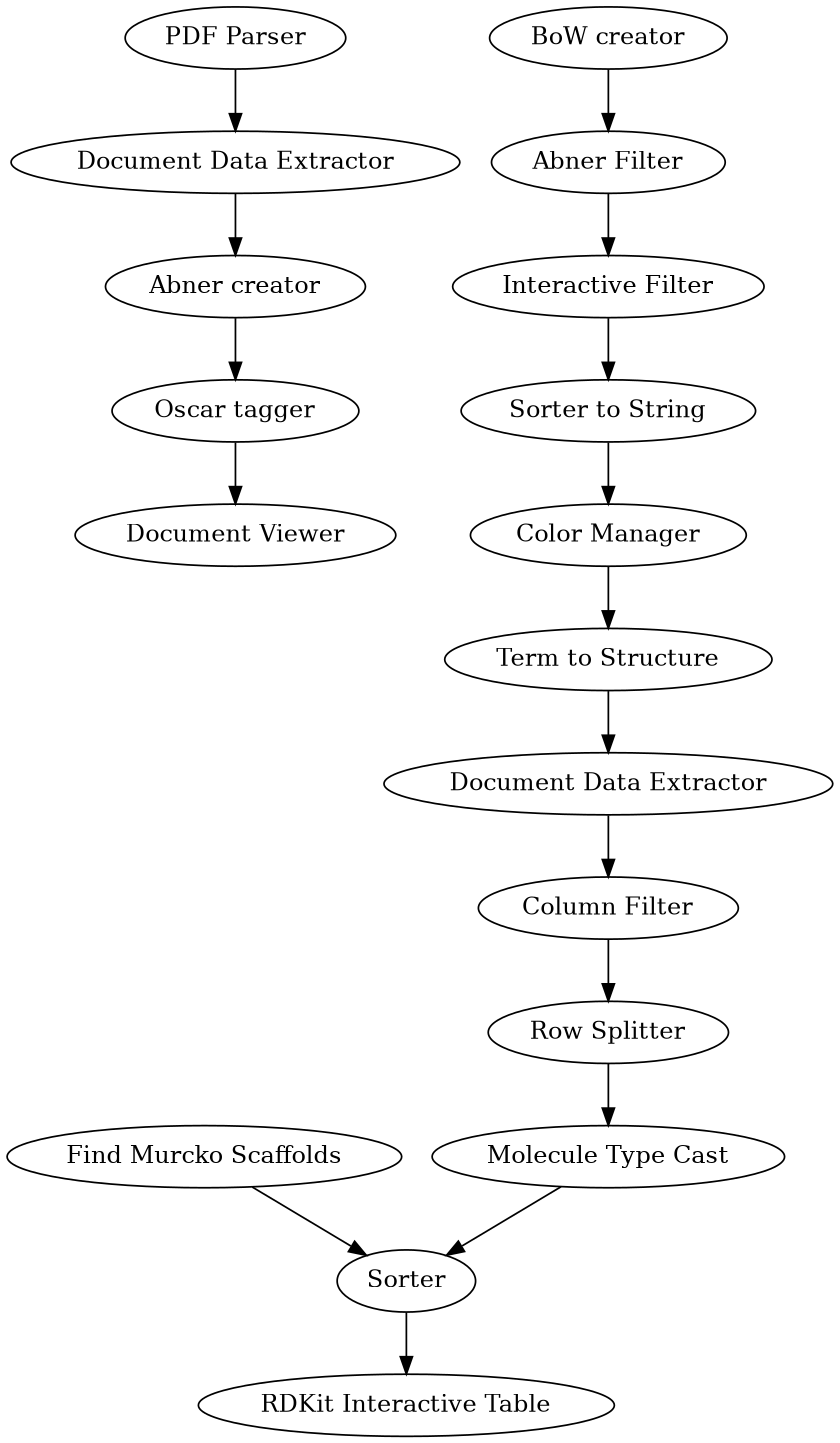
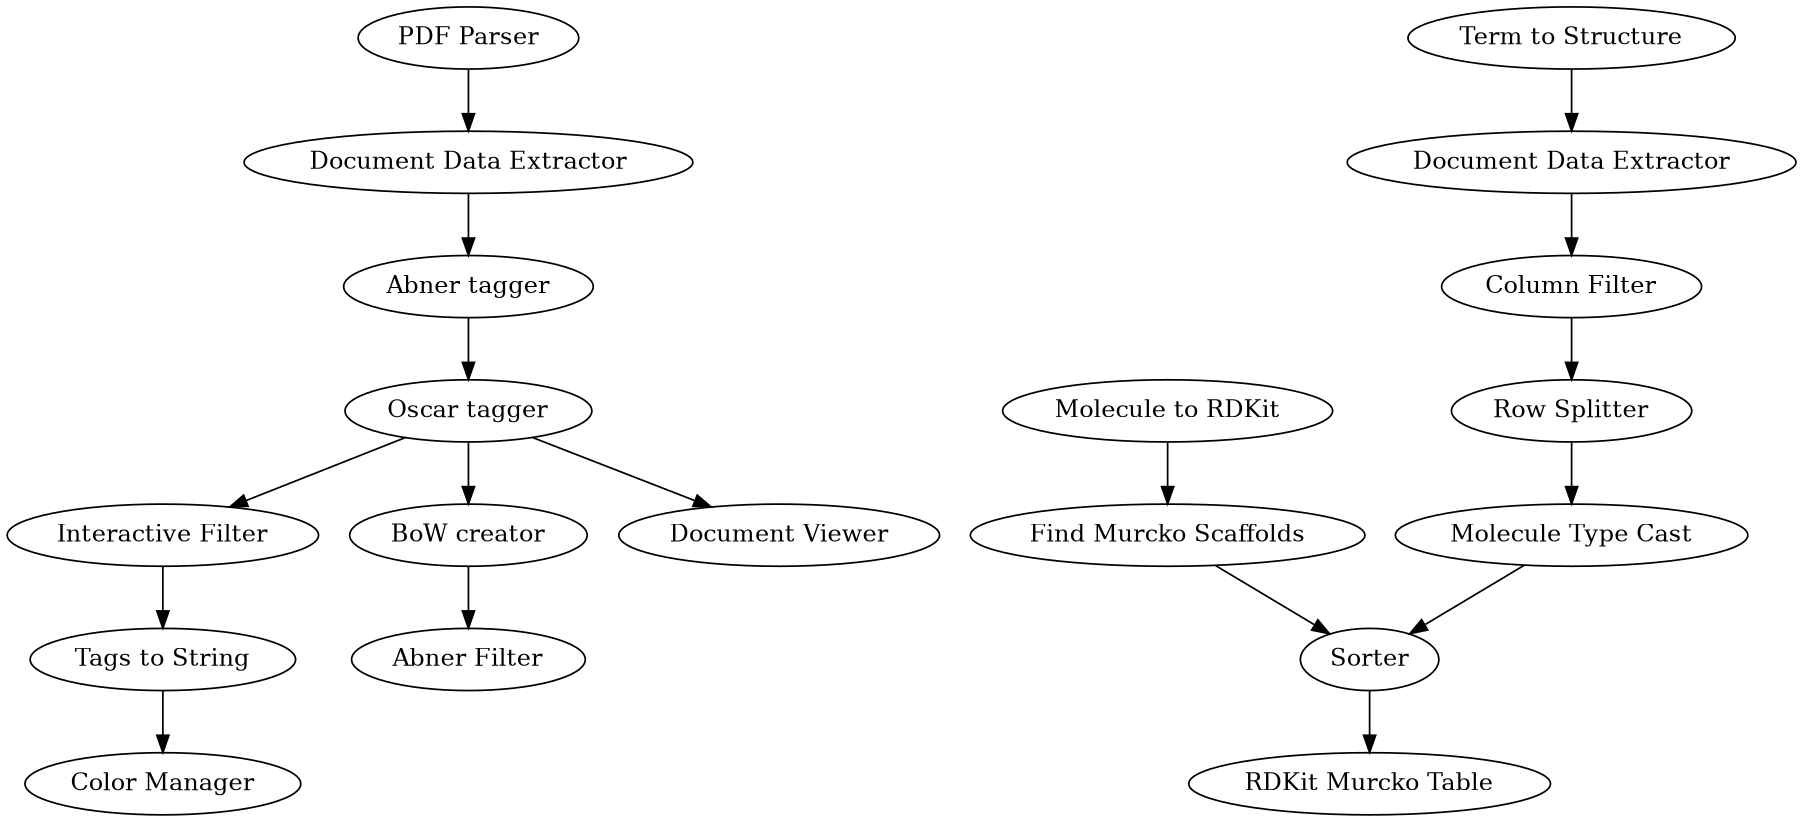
edge "Abner Filter" -> "Interactive Filter": now "Oscar tagger" -> "Interactive Filter"
node "Abner creator": label "Abner creator" -> "Abner tagger"
node "Sorter to String": label "Sorter to String" -> "Tags to String"
node "Molecule to RDKit": added
edge "Oscar tagger" -> "BoW creator": added
edge "Color Manager" -> "Term to Structure": removed
node "RDKit Interactive Table": label "RDKit Interactive Table" -> "RDKit Murcko Table"
